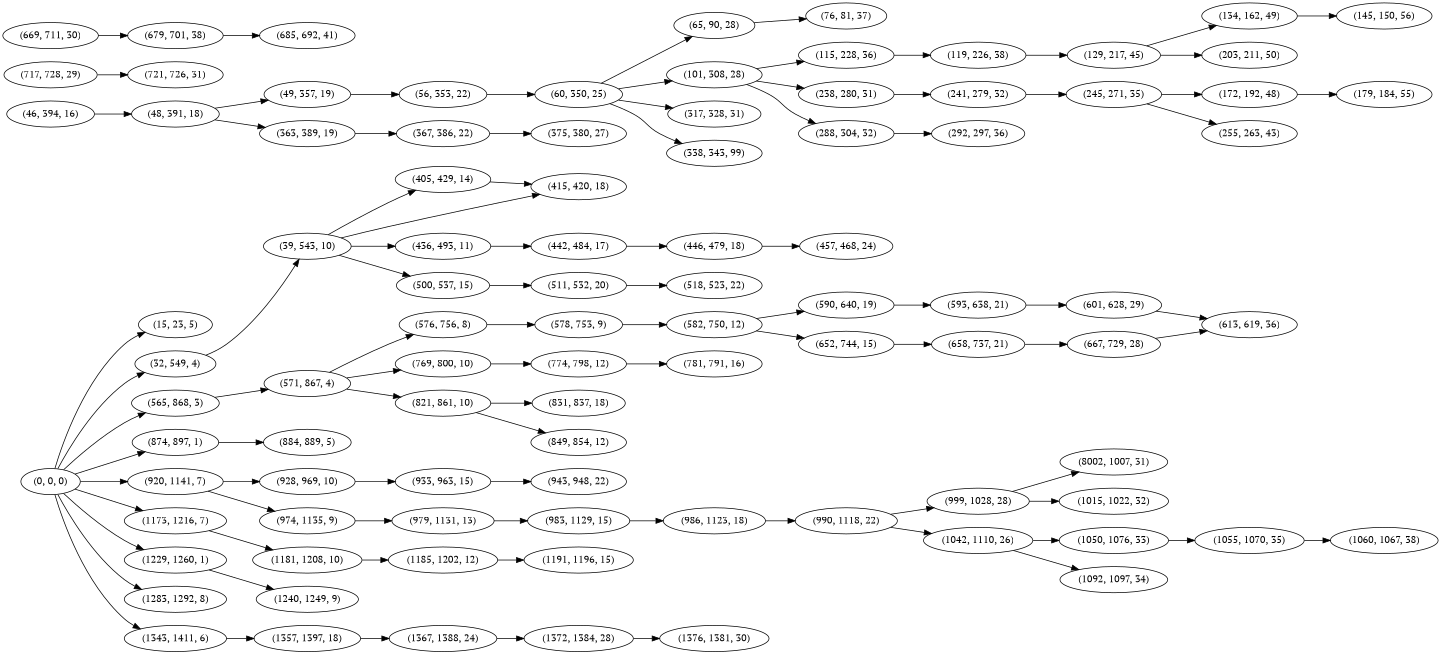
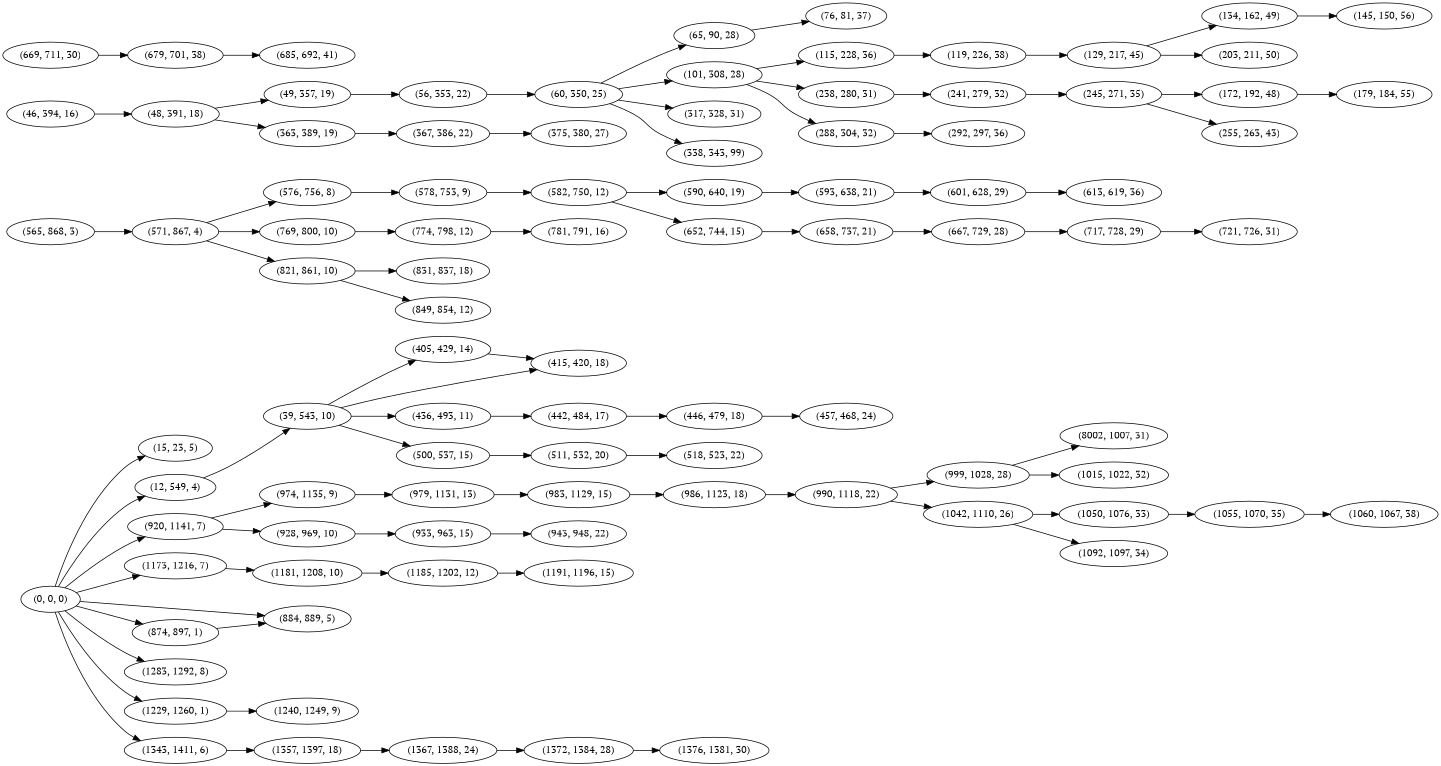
edge "(667, 729, 28)" -> "(613, 619, 36)": now "(667, 729, 28)" -> "(717, 728, 29)"
node "(32, 549, 4)": label "(32, 549, 4)" -> "(12, 549, 4)"
edge "(0, 0, 0)" -> "(565, 868, 3)": now "(0, 0, 0)" -> "(884, 889, 5)"
